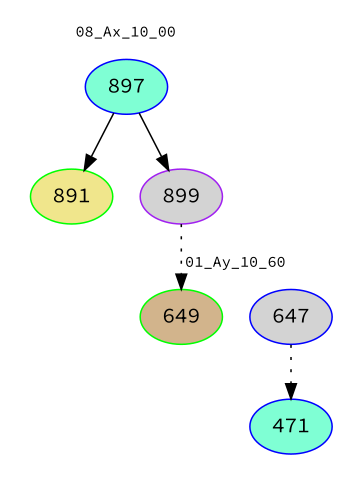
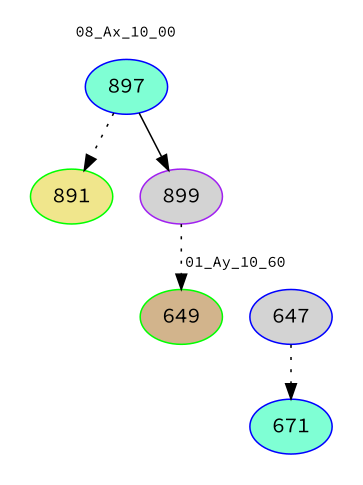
edge "897" -> "891": style solid -> dotted
node "471": label "471" -> "671"
